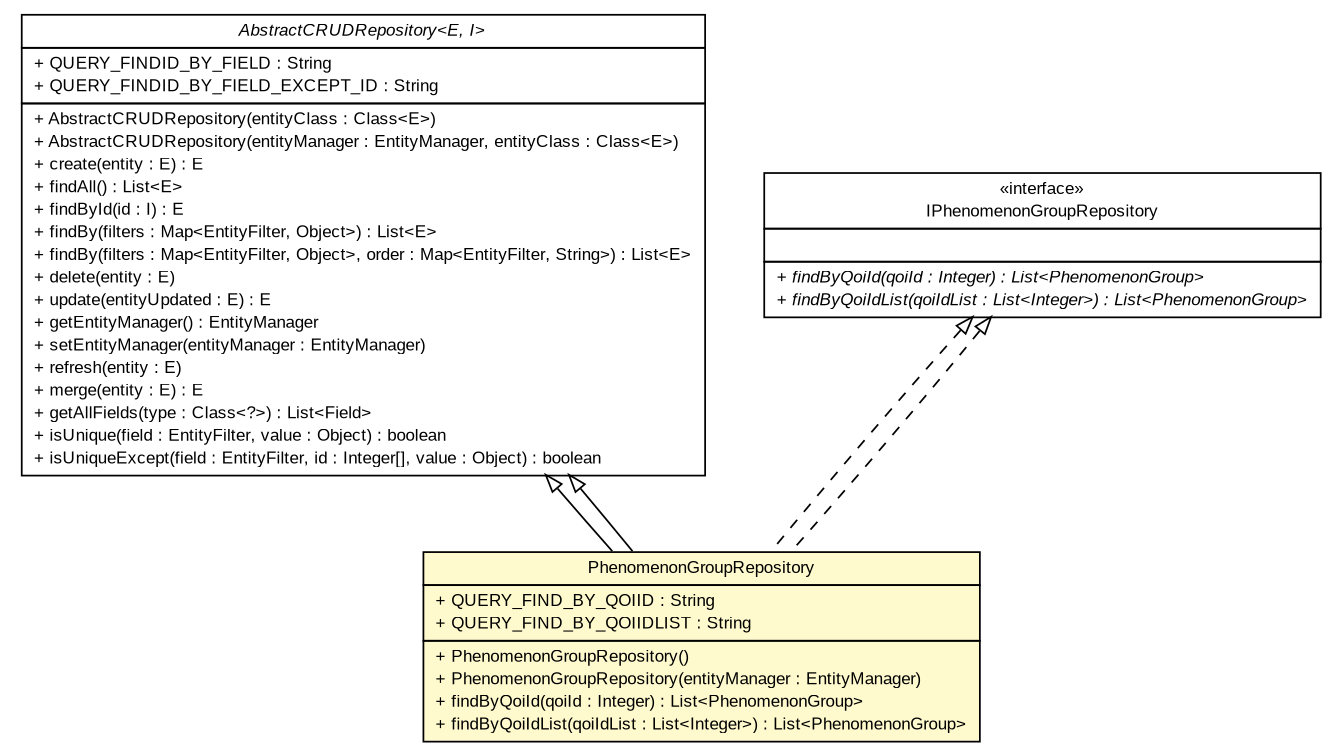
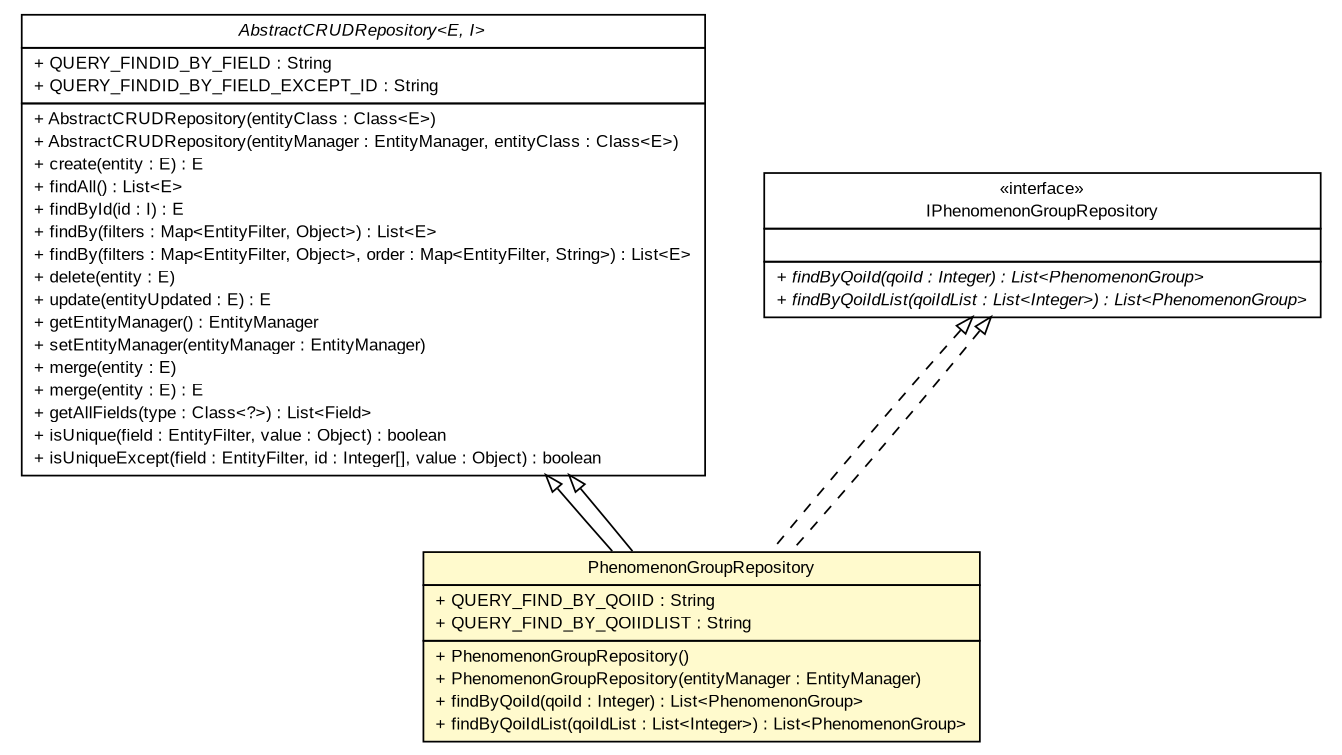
node "AbstractCRUDRepository<E, I>": text "+ refresh(entity : E)" -> "+ merge(entity : E)"
